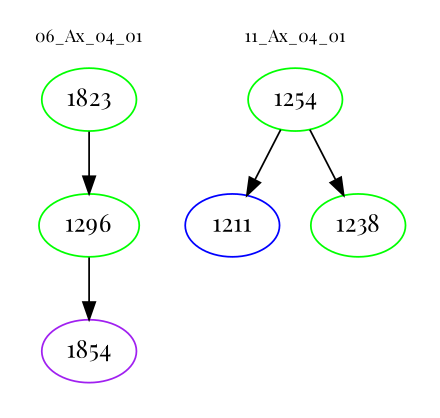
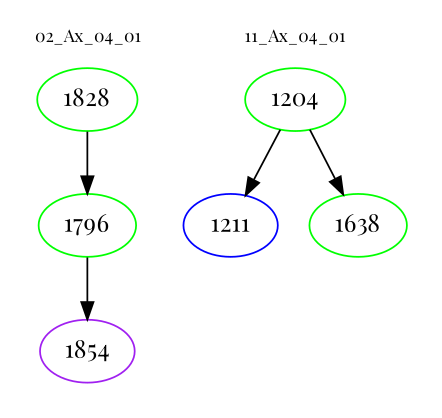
cluster "06_Ax_04_01": label "06_Ax_04_01" -> "02_Ax_04_01"
node "1823": label "1823" -> "1828"
node "1254": label "1254" -> "1204"
node "1296": label "1296" -> "1796"
node "1238": label "1238" -> "1638"
